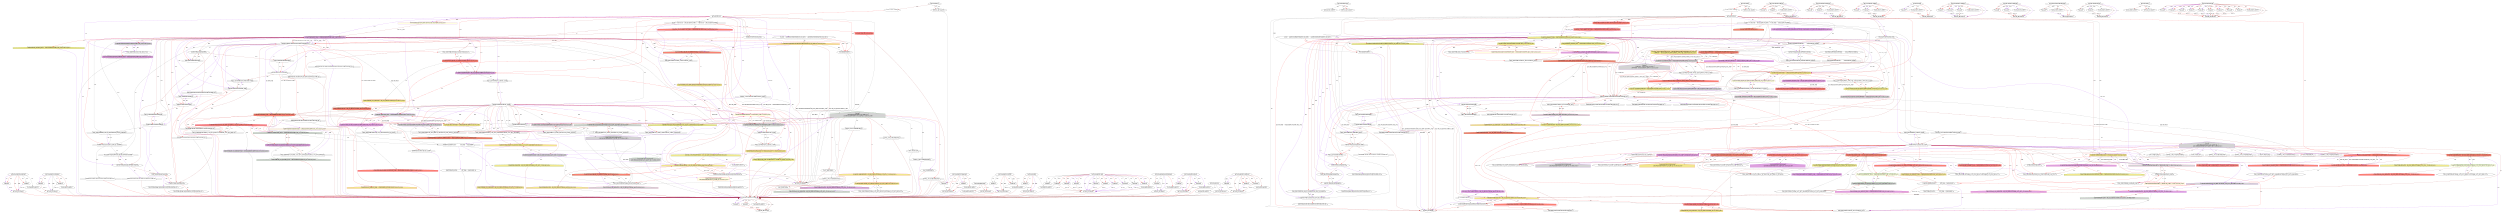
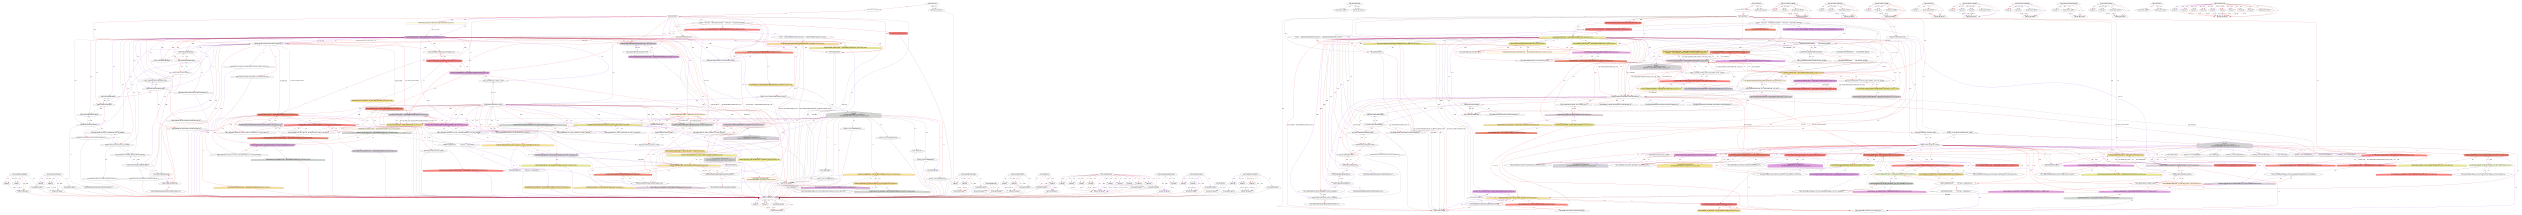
node "(PARAM,p10)": removed
